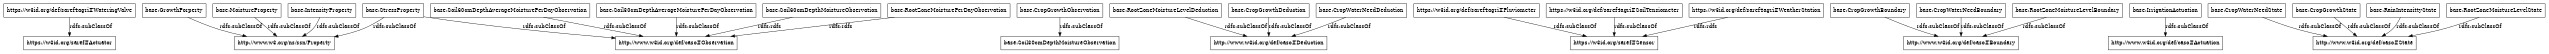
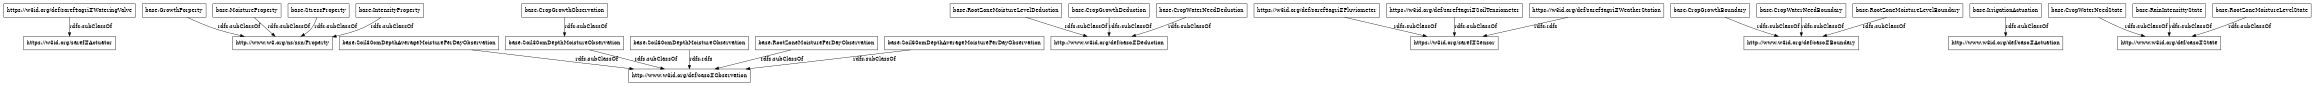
node "base:CropGrowthState": removed
edge "base:RootZoneMoisturePerDayObservation" -> "http://www.w3id.org/def/caso#Observation": label "rdfs:rdfs" -> "rdfs:subClassOf"
edge "base:StressProperty" -> "http://www.w3id.org/def/caso#Observation": now "base:Soil30cmDepthMoistureObservation" -> "http://www.w3id.org/def/caso#Observation"
